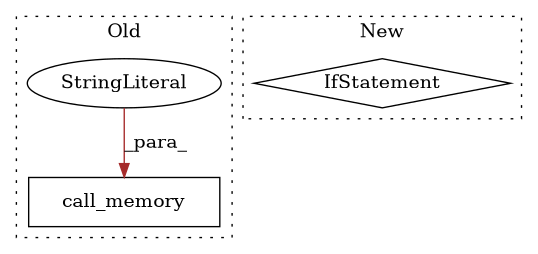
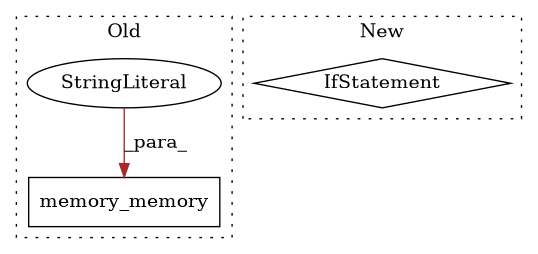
node "call_memory": label "call_memory" -> "memory_memory"
